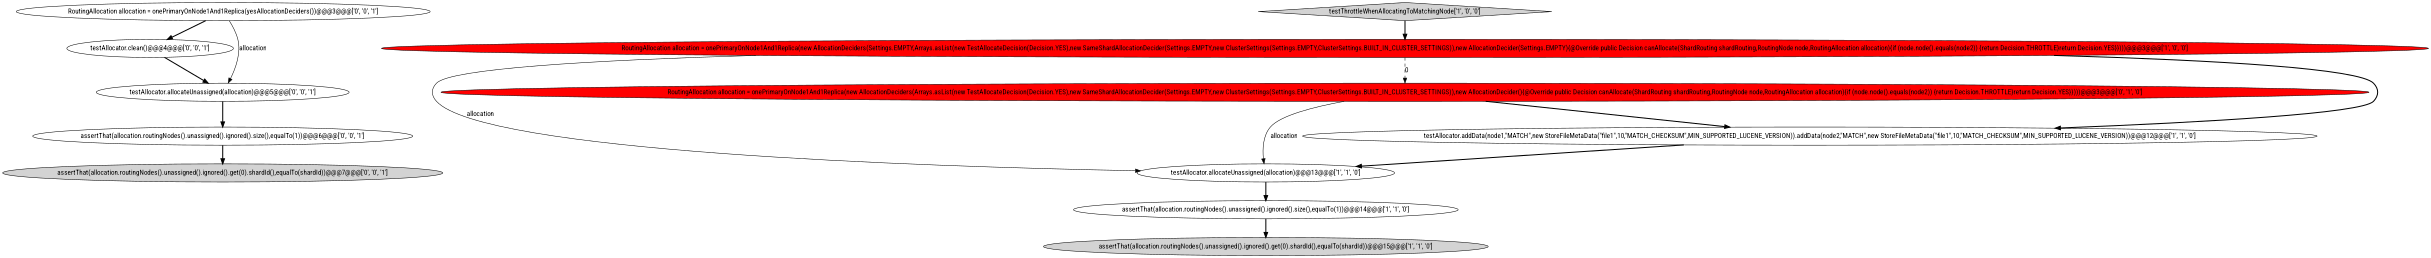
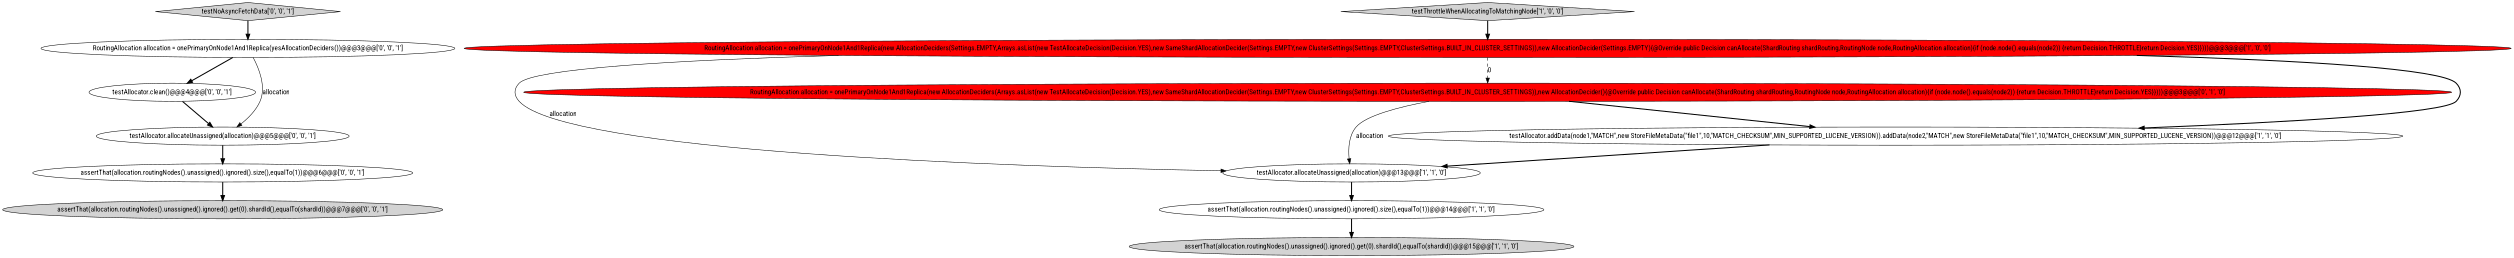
node "testNoAsyncFetchData['0', '0', '1']": added
